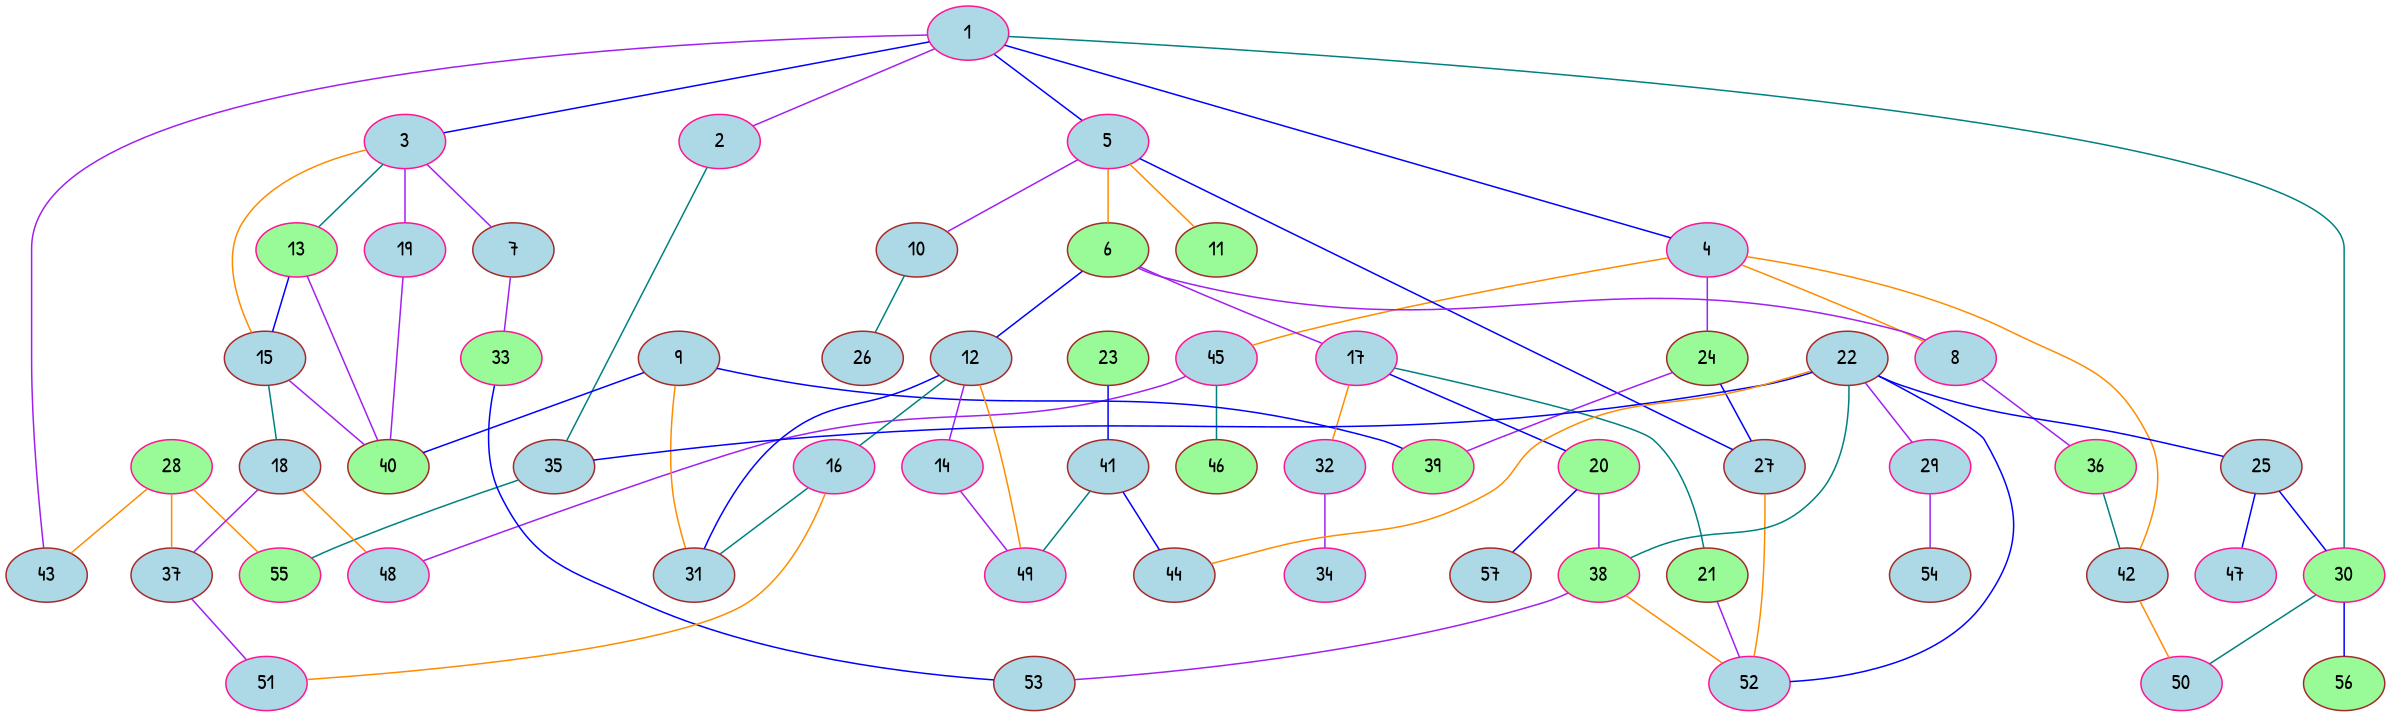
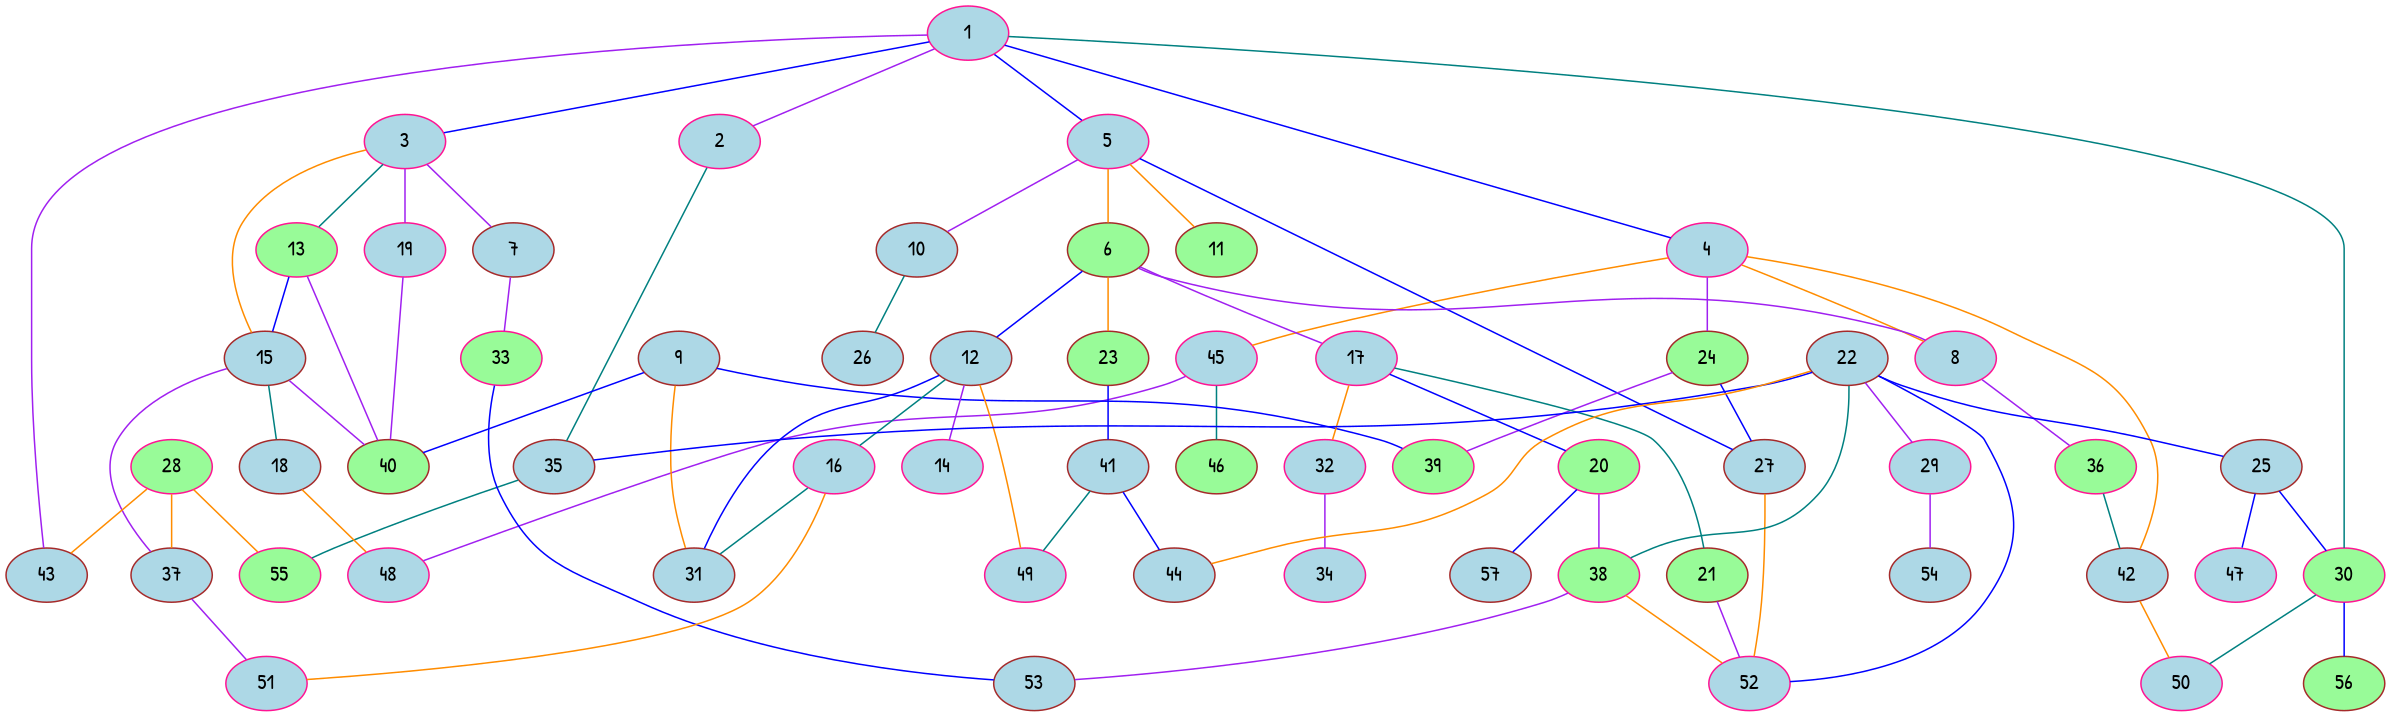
edge "6" -- "23": added
edge "18" -- "37": now "15" -- "37"
edge "14" -- "49": removed
